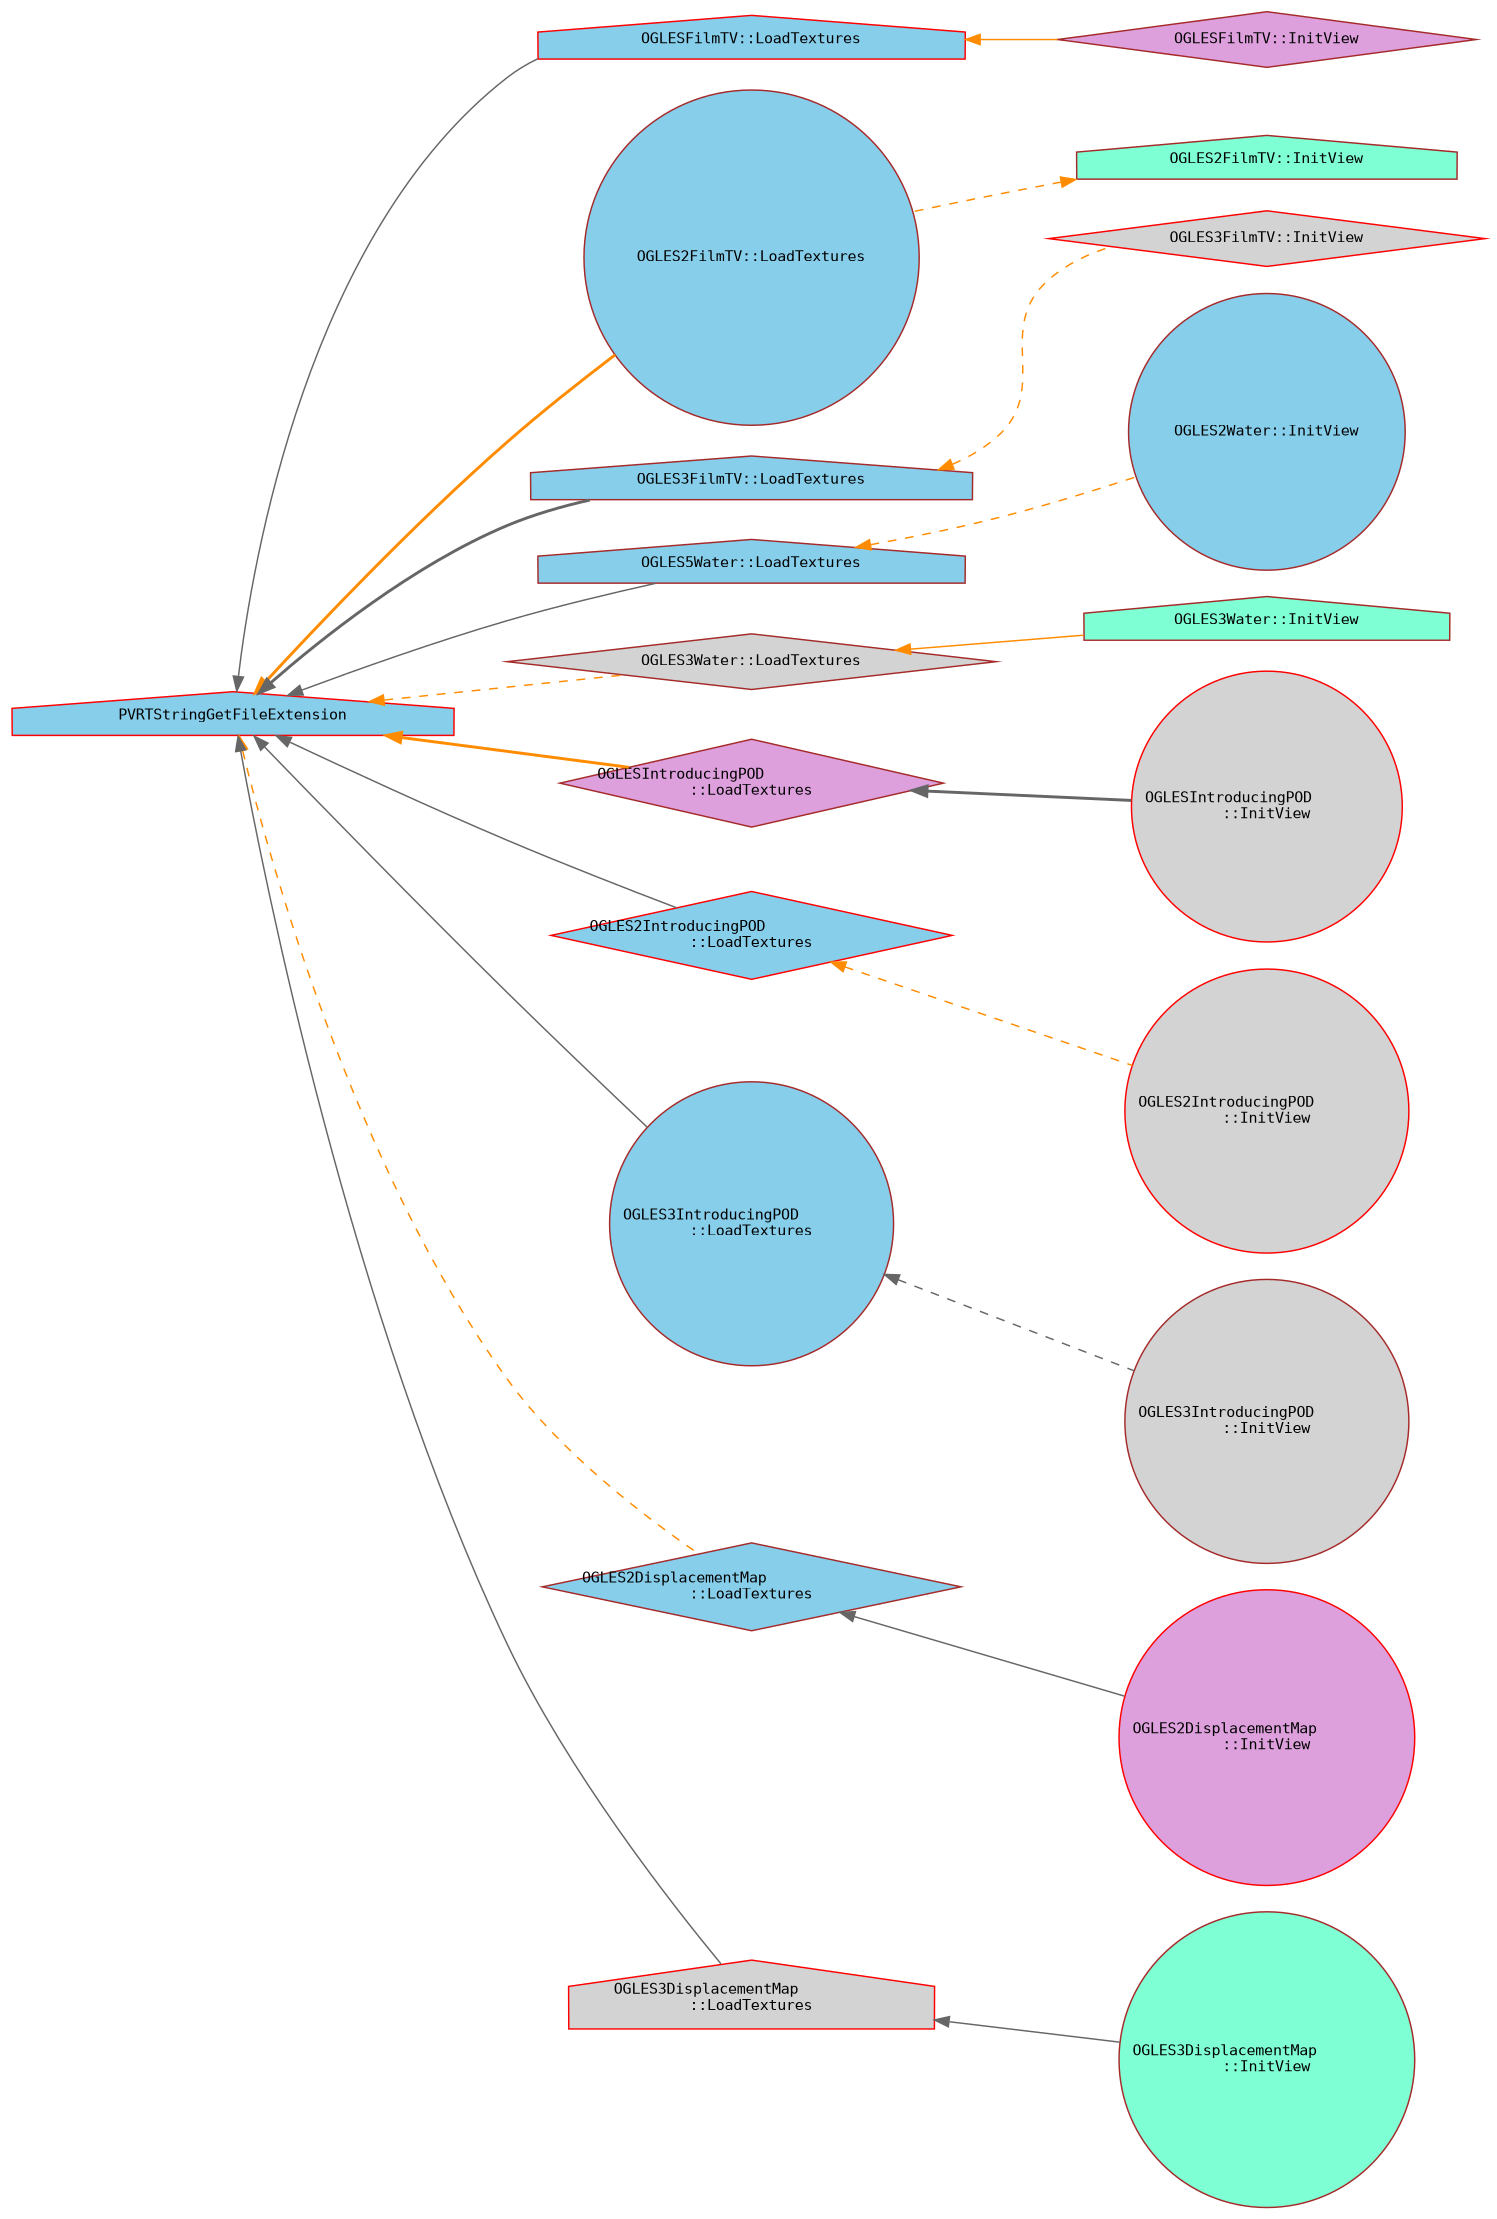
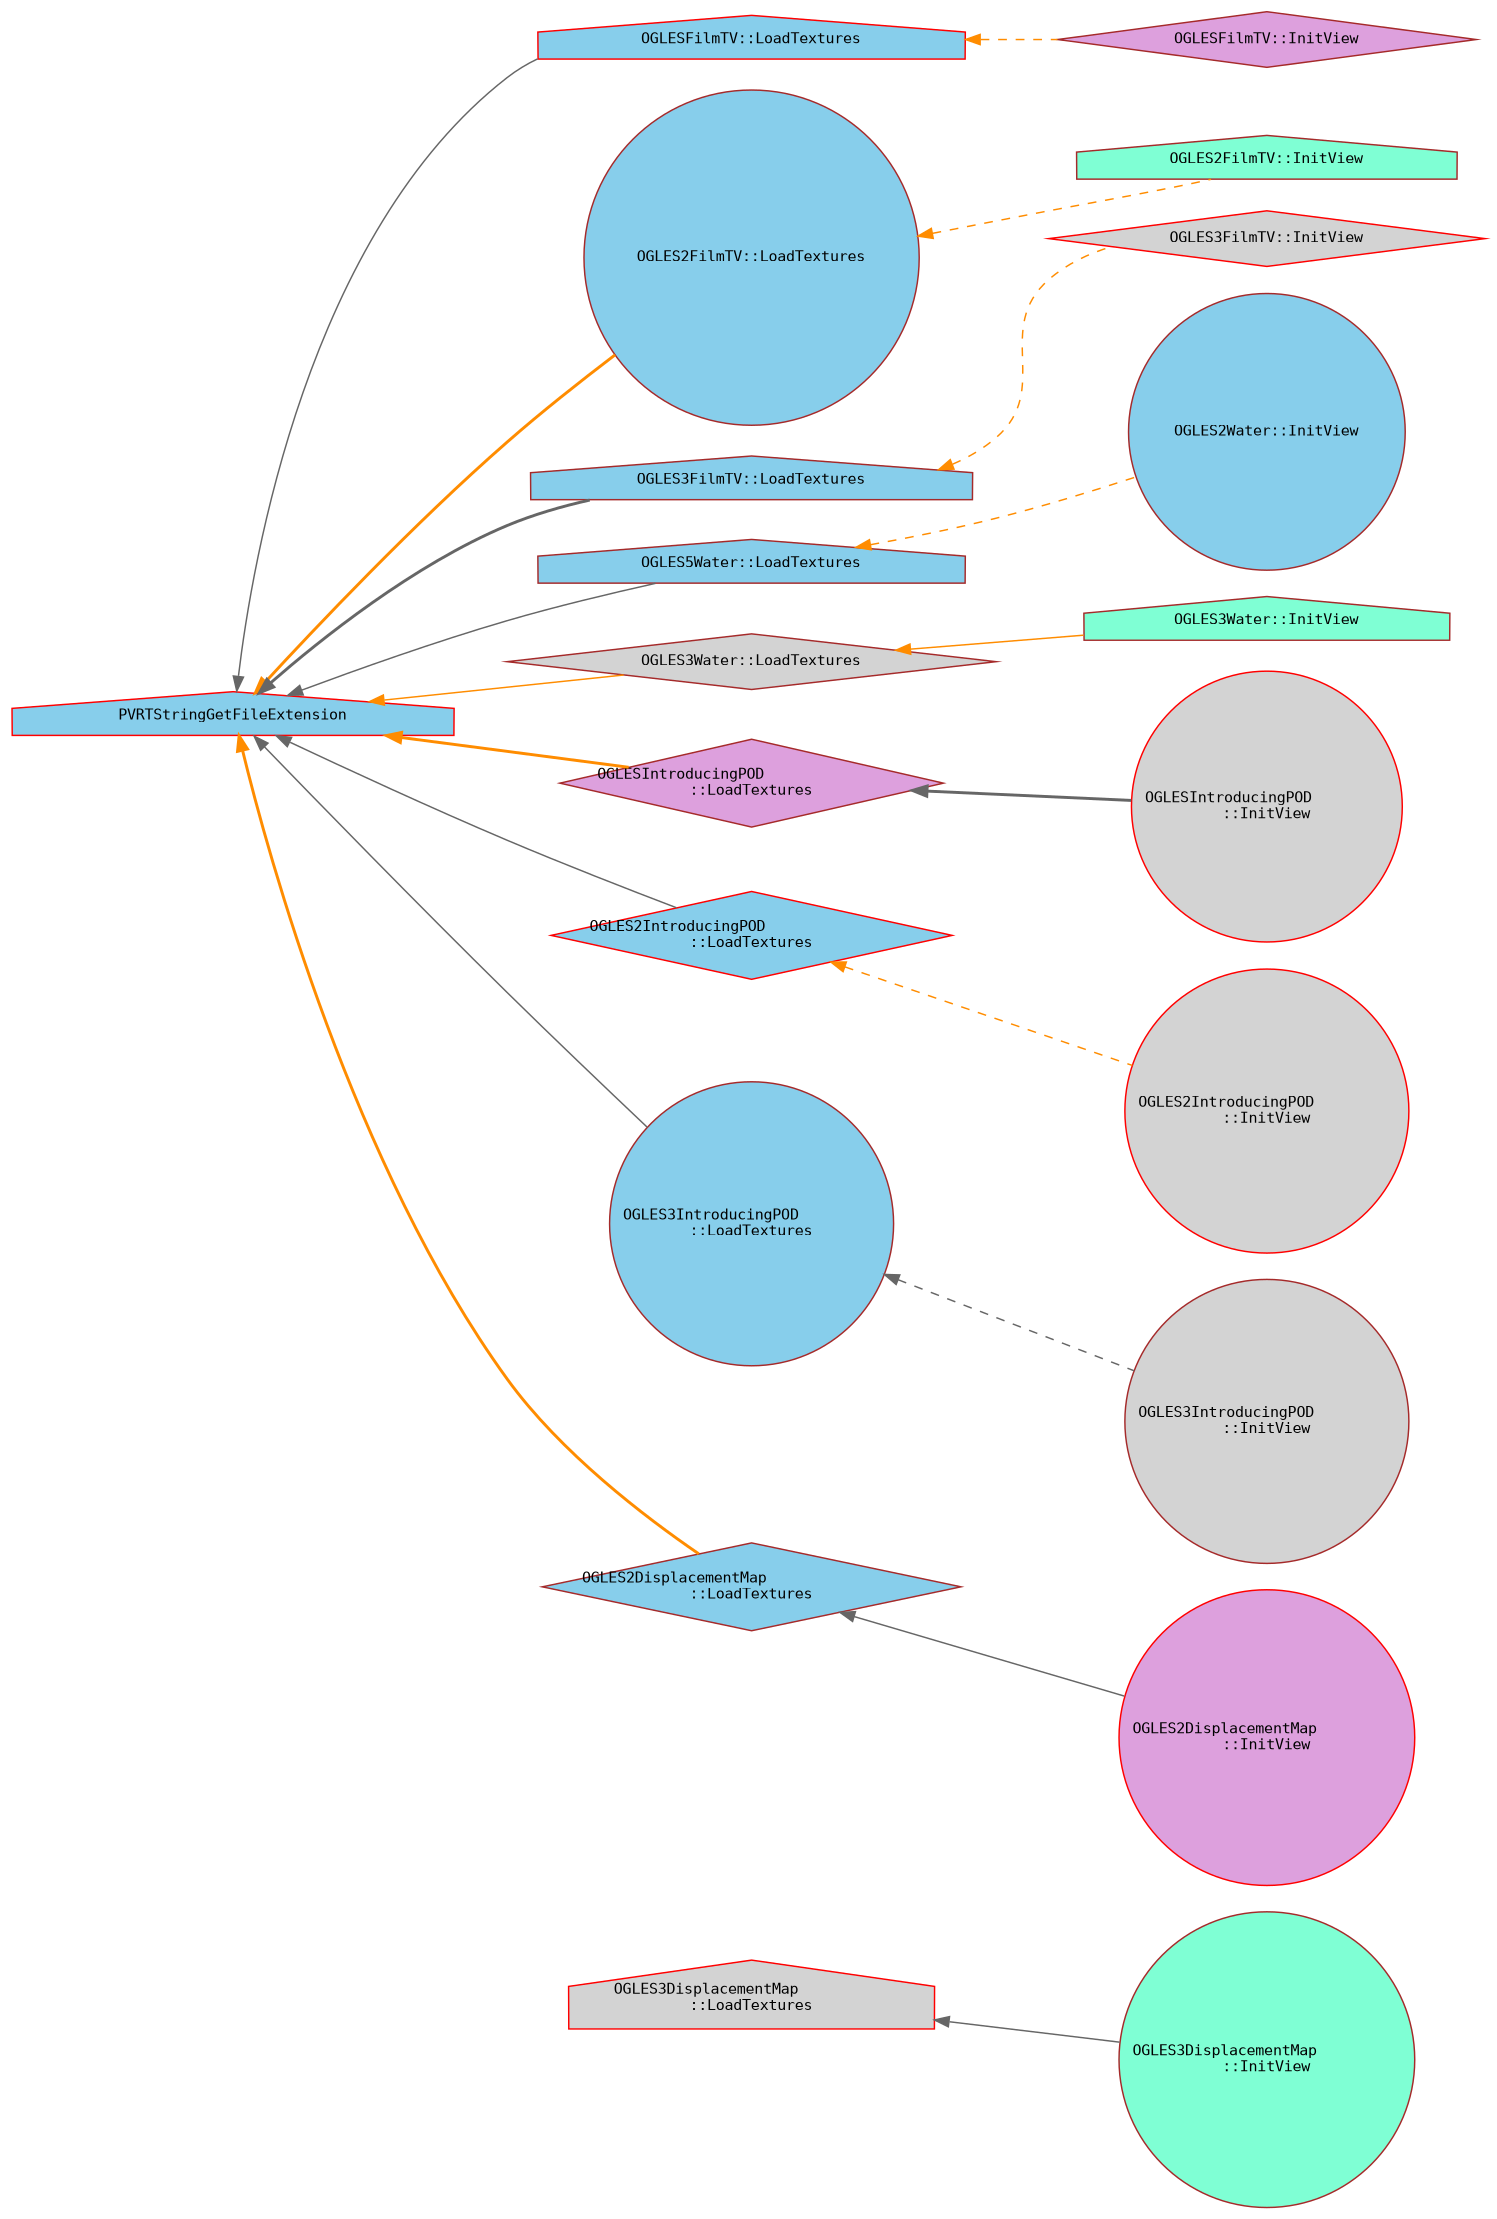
edge "OGLESFilmTV::InitView" -> "OGLESFilmTV::LoadTextures": style solid -> dashed
edge "OGLES2FilmTV::LoadTextures" -> "OGLES2FilmTV::InitView": reversed
edge "OGLES3Water::LoadTextures" -> "PVRTStringGetFileExtension": style dashed -> solid
edge "OGLES2DisplacementMap ::LoadTextures" -> "PVRTStringGetFileExtension": style dashed -> bold
edge "OGLES3DisplacementMap ::LoadTextures" -> "PVRTStringGetFileExtension": removed
